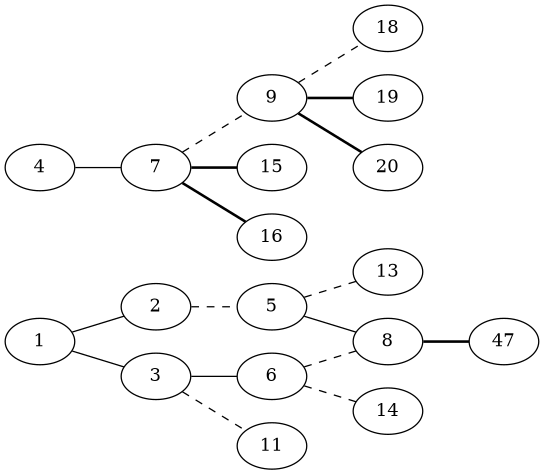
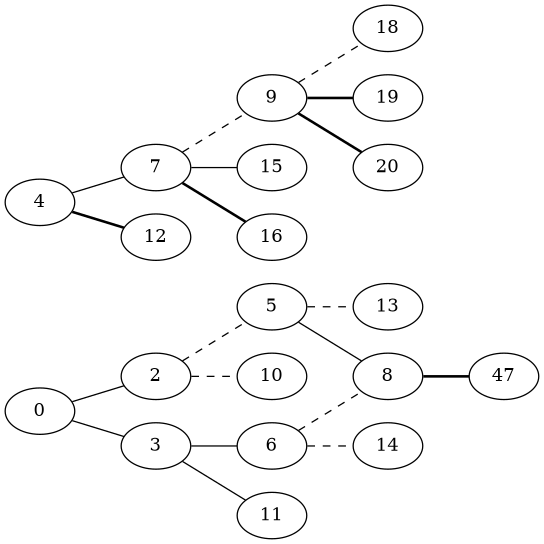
edge "7" -- "15": style bold -> solid
node "12": added
node "1": label "1" -> "0"
node "10": added
edge "3" -- "11": style dashed -> solid
